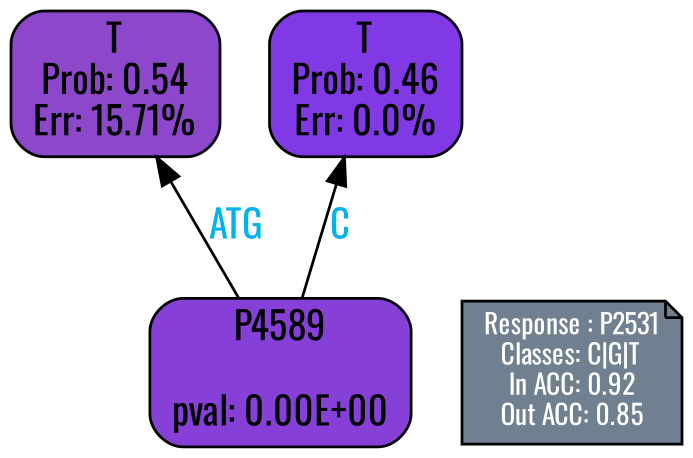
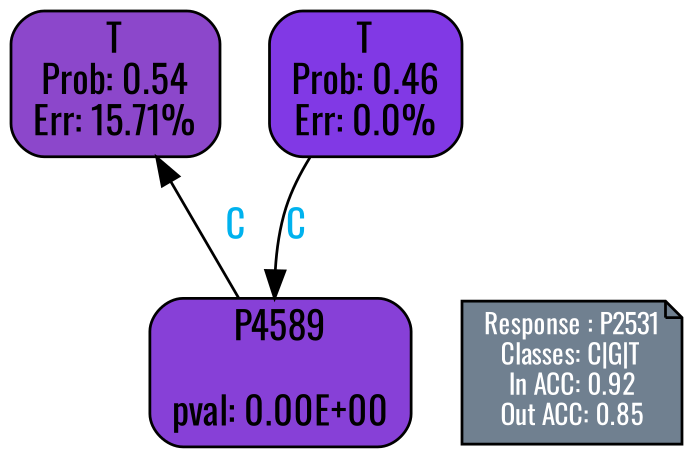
edge "P4589 pval: 0.00E+00" -> "T Prob: 0.54 Err: 15.71%": label "ATG" -> "C"
edge "P4589 pval: 0.00E+00" -> "T Prob: 0.46 Err: 0.0%": reversed
